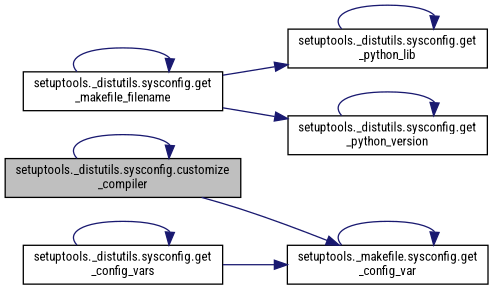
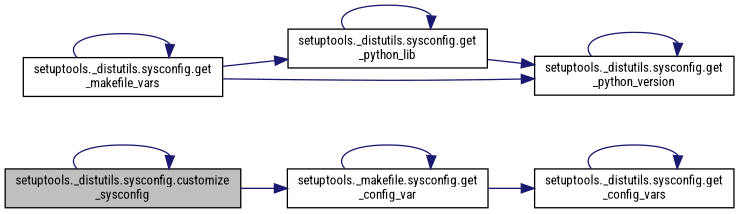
edge "setuptools._distutils.sysconfig.get _python_lib" -> "setuptools._distutils.sysconfig.get _python_version": added
node "setuptools._distutils.sysconfig.get _makefile_filename": label "setuptools._distutils.sysconfig.get _makefile_filename" -> "setuptools._distutils.sysconfig.get _makefile_vars"
node "setuptools._distutils.sysconfig.customize _compiler": label "setuptools._distutils.sysconfig.customize _compiler" -> "setuptools._distutils.sysconfig.customize _sysconfig"
edge "setuptools._distutils.sysconfig.get _config_vars" -> "setuptools._makefile.sysconfig.get _config_var": reversed
